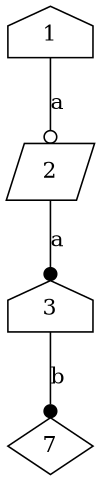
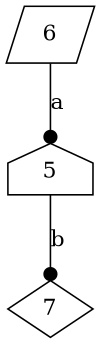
node "1": removed
node "2": label "2" -> "6"
node "3": label "3" -> "5"
